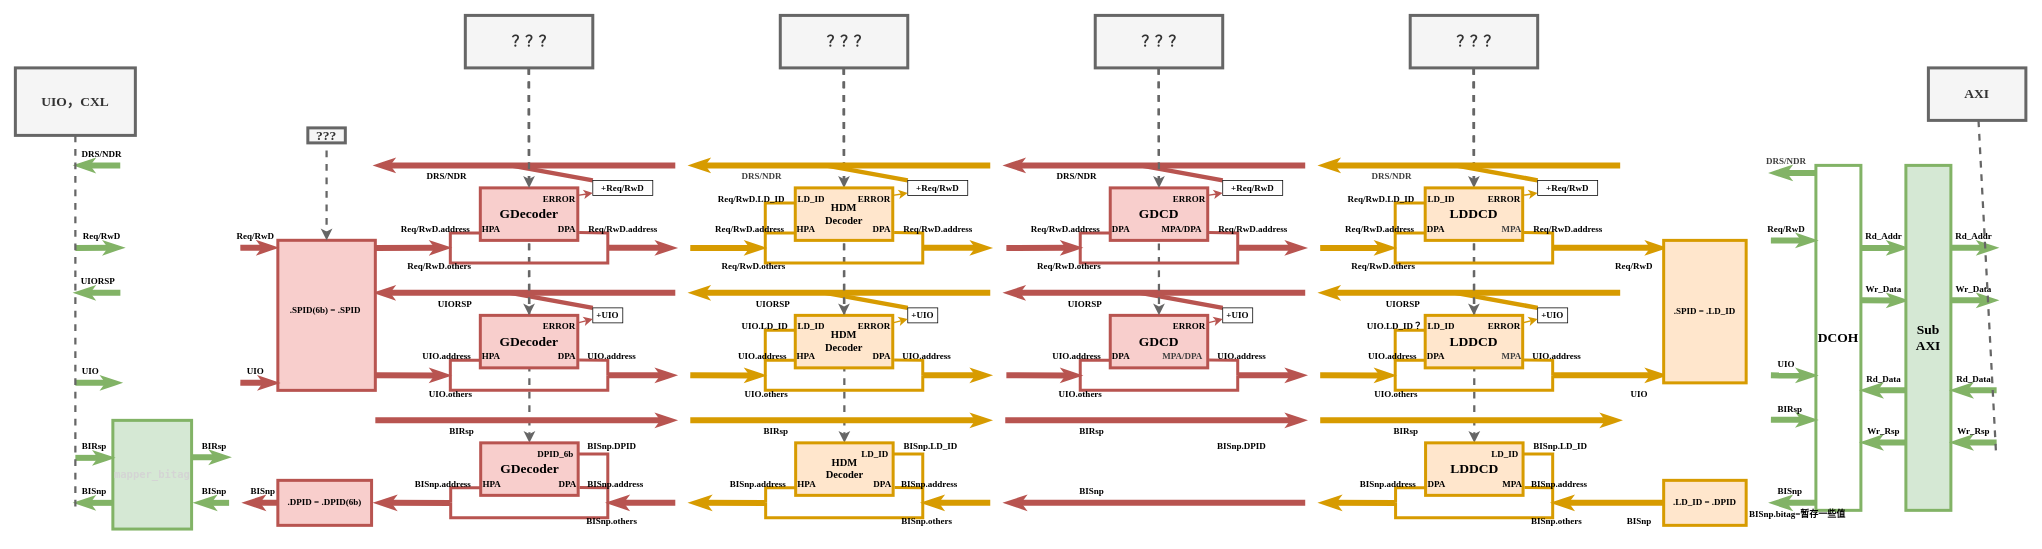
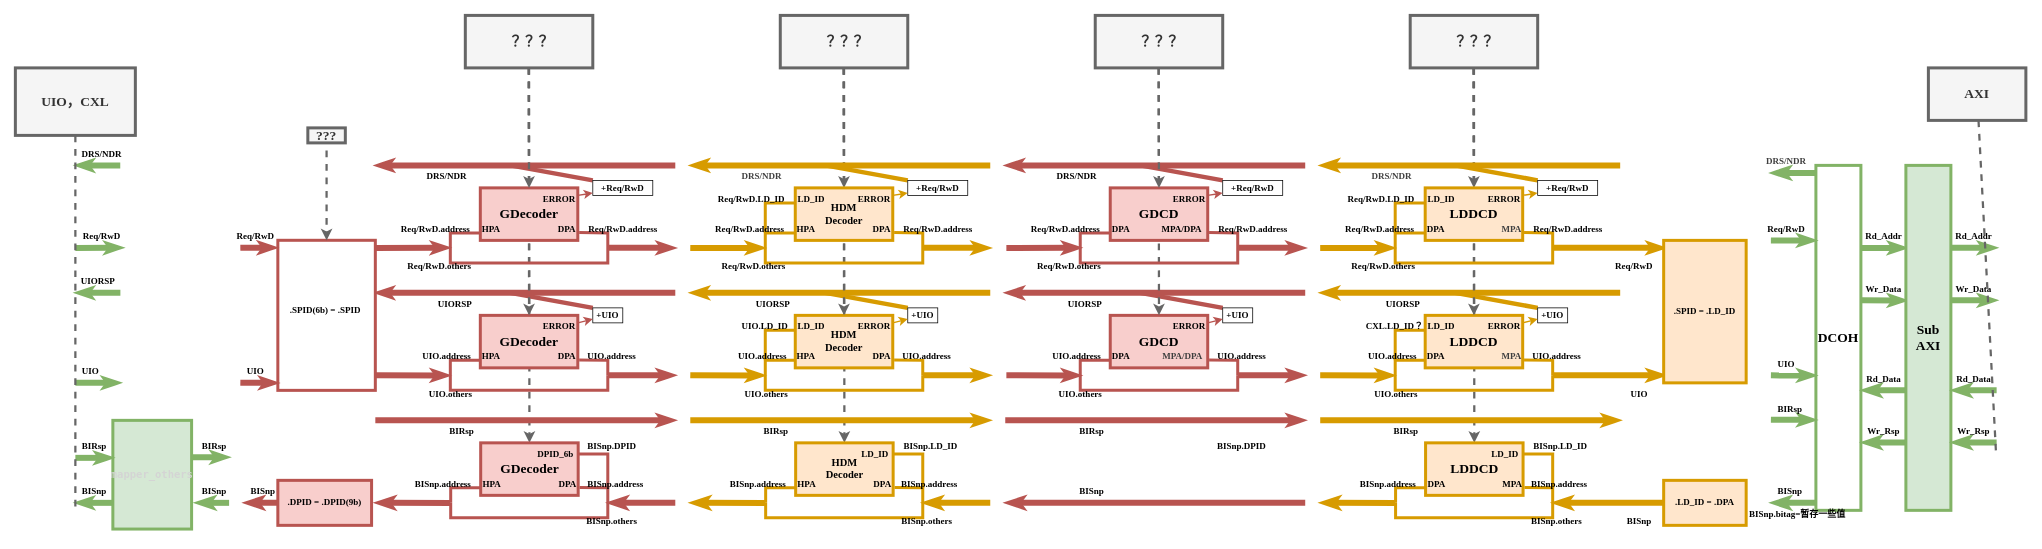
node ".SPID(6b) = .SPID": fillcolor #f8cecc -> #ffffff
node "UIO.LD_ID？": label "UIO.LD_ID？" -> "CXL.LD_ID？"
node "mapper_bitag": label "mapper_bitag" -> "mapper_others"
node ".DPID = .DPID(6b)": label ".DPID = .DPID(6b)" -> ".DPID = .DPID(9b)"
node ".LD_ID = .DPID": label ".LD_ID = .DPID" -> ".LD_ID = .DPA"
